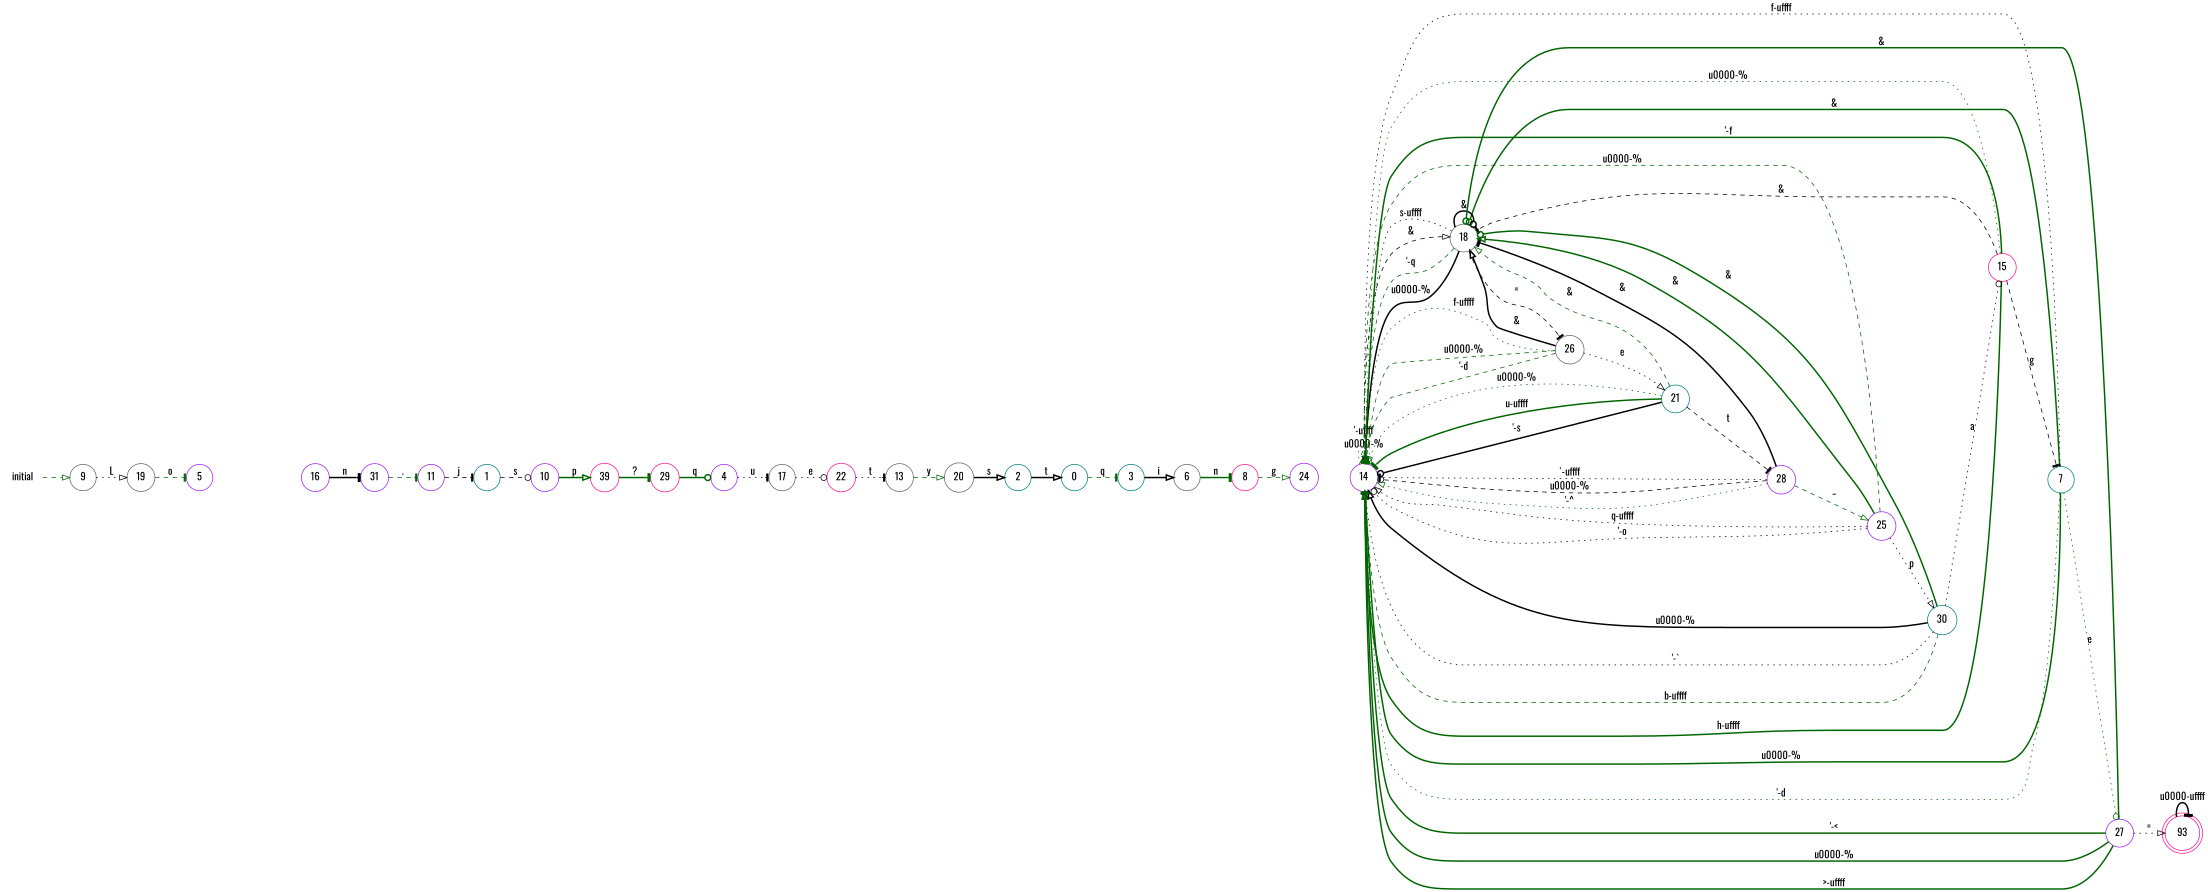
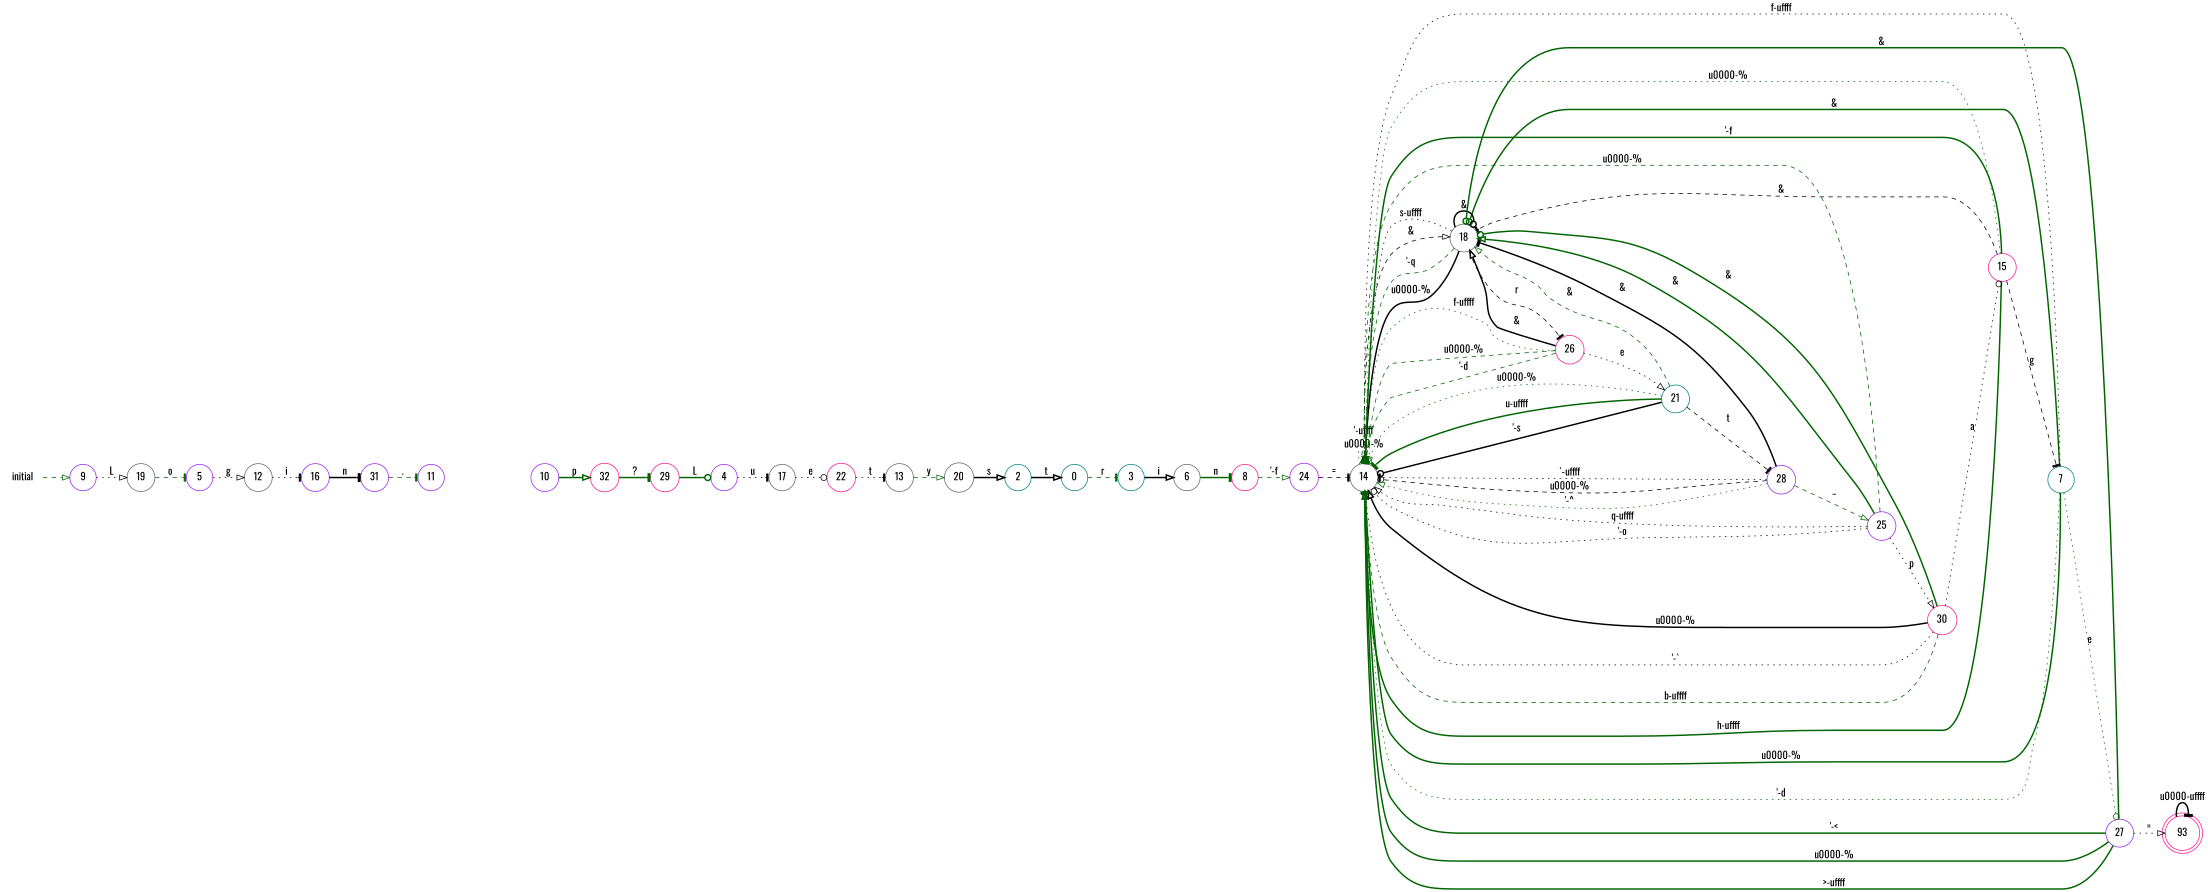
edge "18" -> "26": label "=" -> "r"
node "26": color gray40 -> deeppink
edge "29" -> "4": label "q" -> "L"
edge "0" -> "3": label "q" -> "r"
edge "8" -> "24": label "g" -> "'-f"
node "9": color gray40 -> purple
node "12": added
node "1": removed
node "39": label "39" -> "32"
edge "24" -> "14": added, label "="
node "14": color purple -> gray40
node "30": color teal -> deeppink
